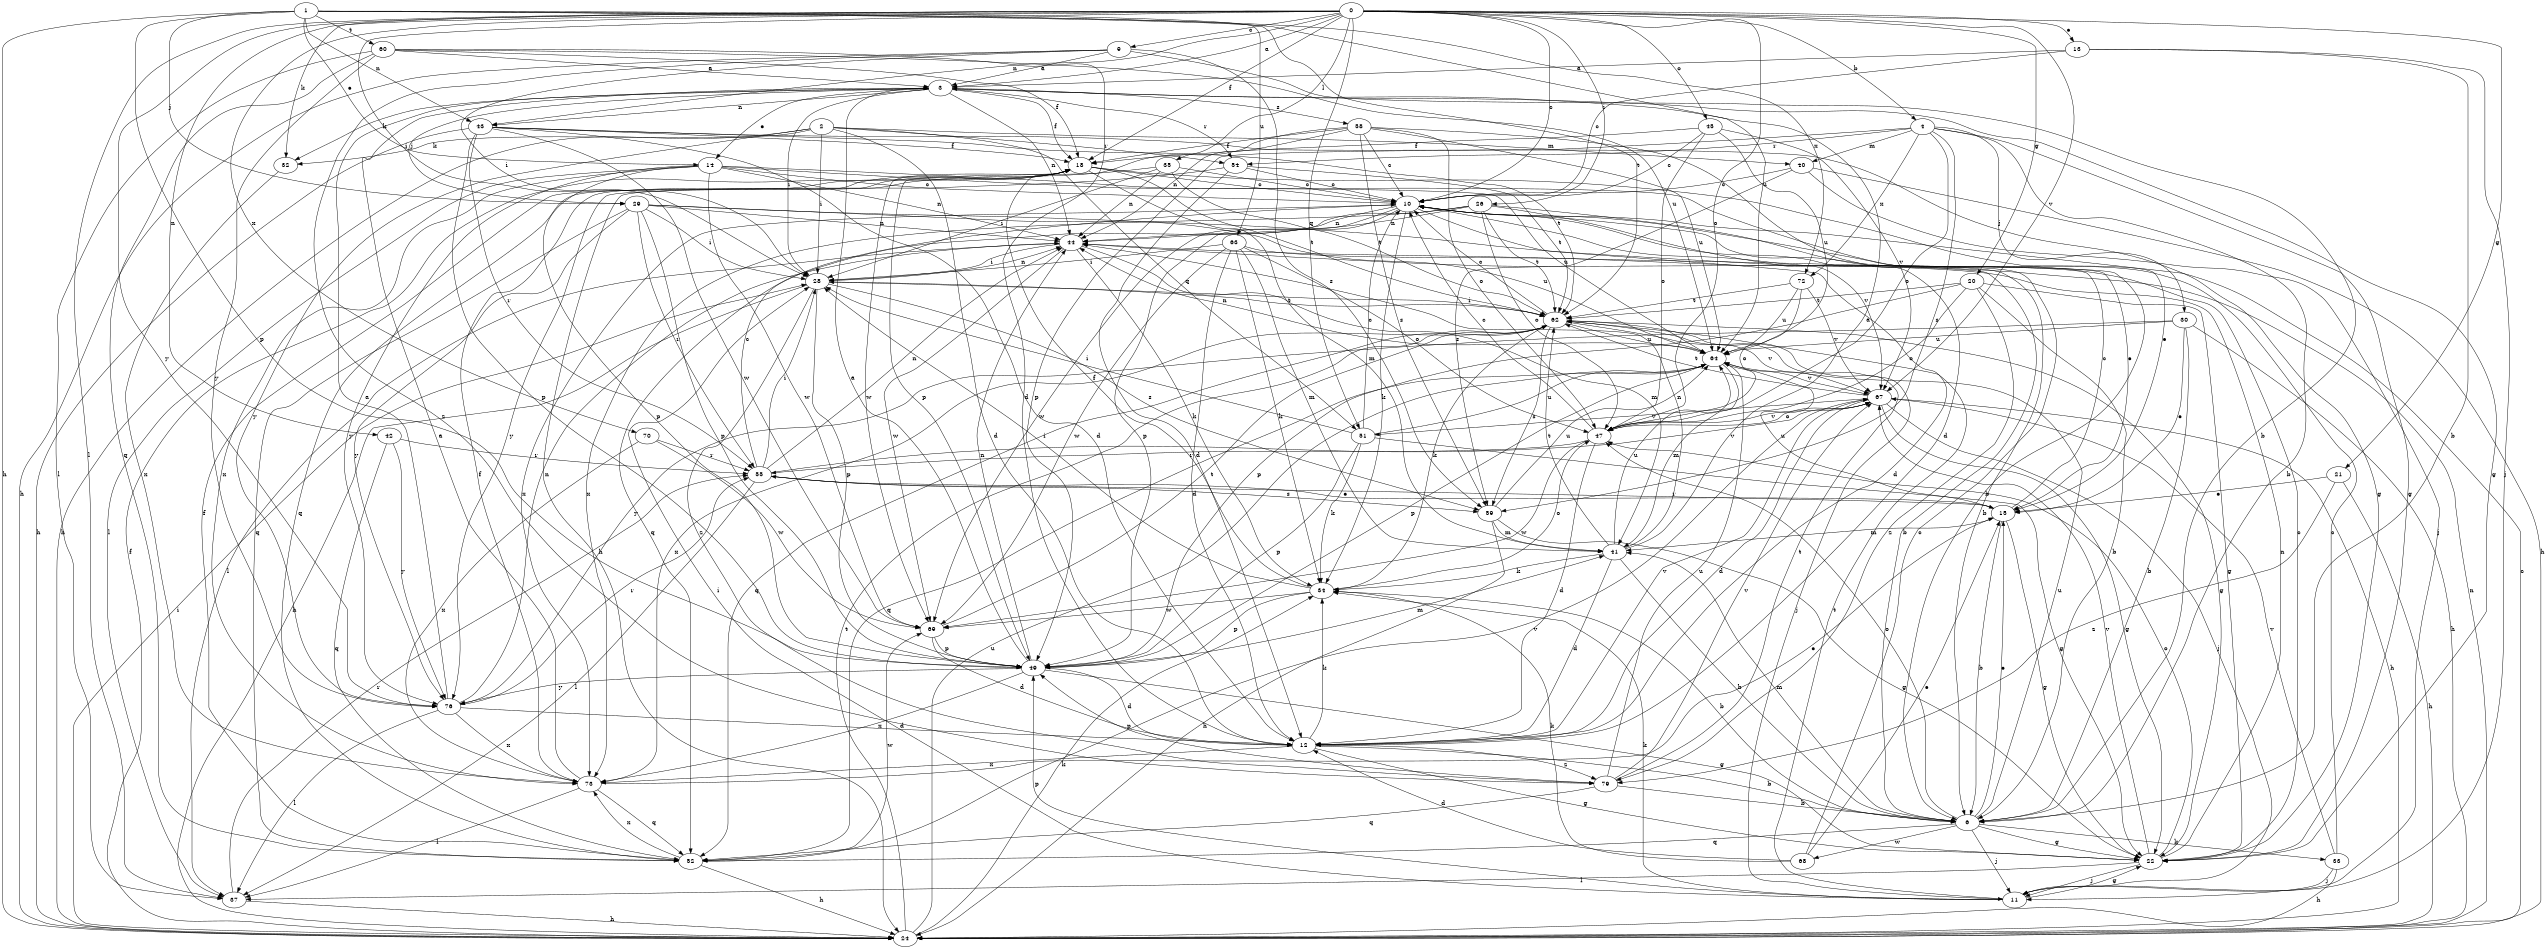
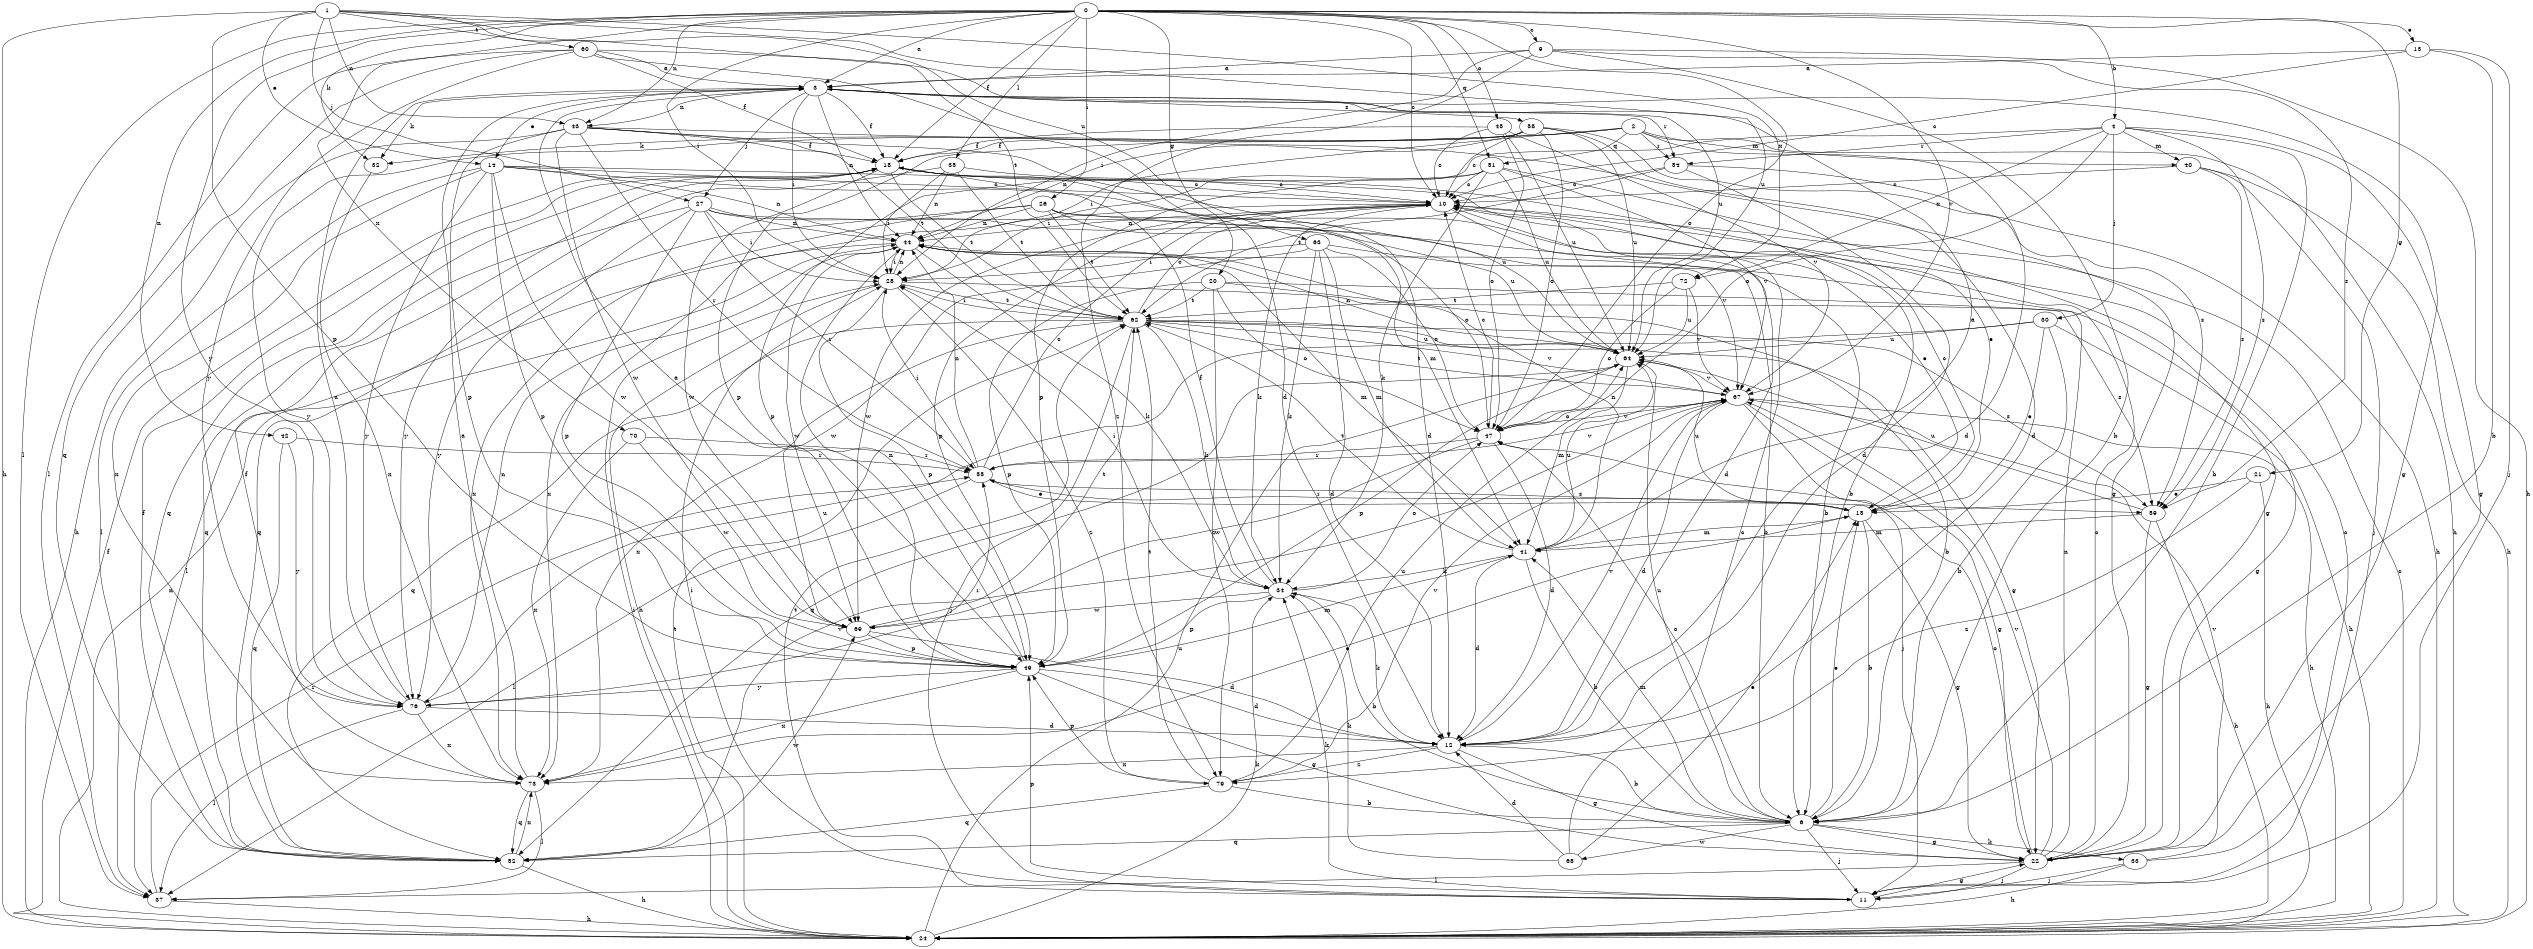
node "29": label "29" -> "27"
edge "67" -> "51": reversed
edge "30" -> "76": label "y" -> "u"
